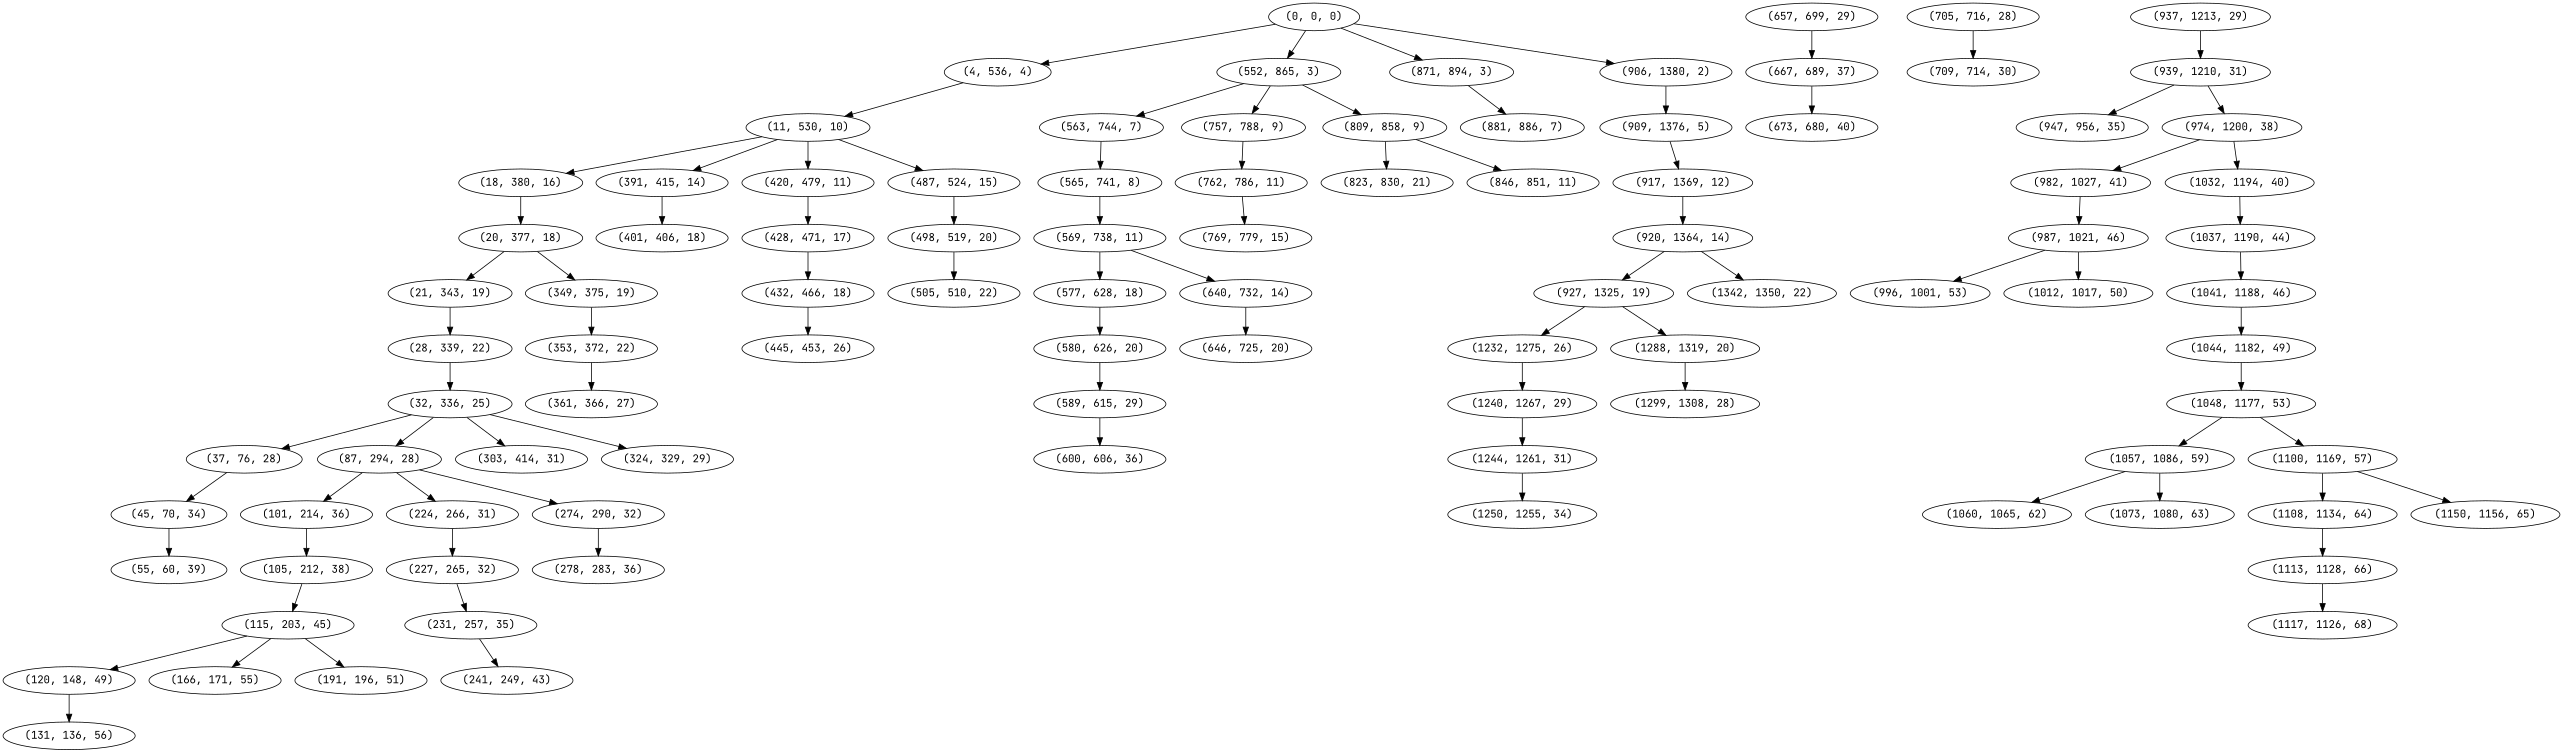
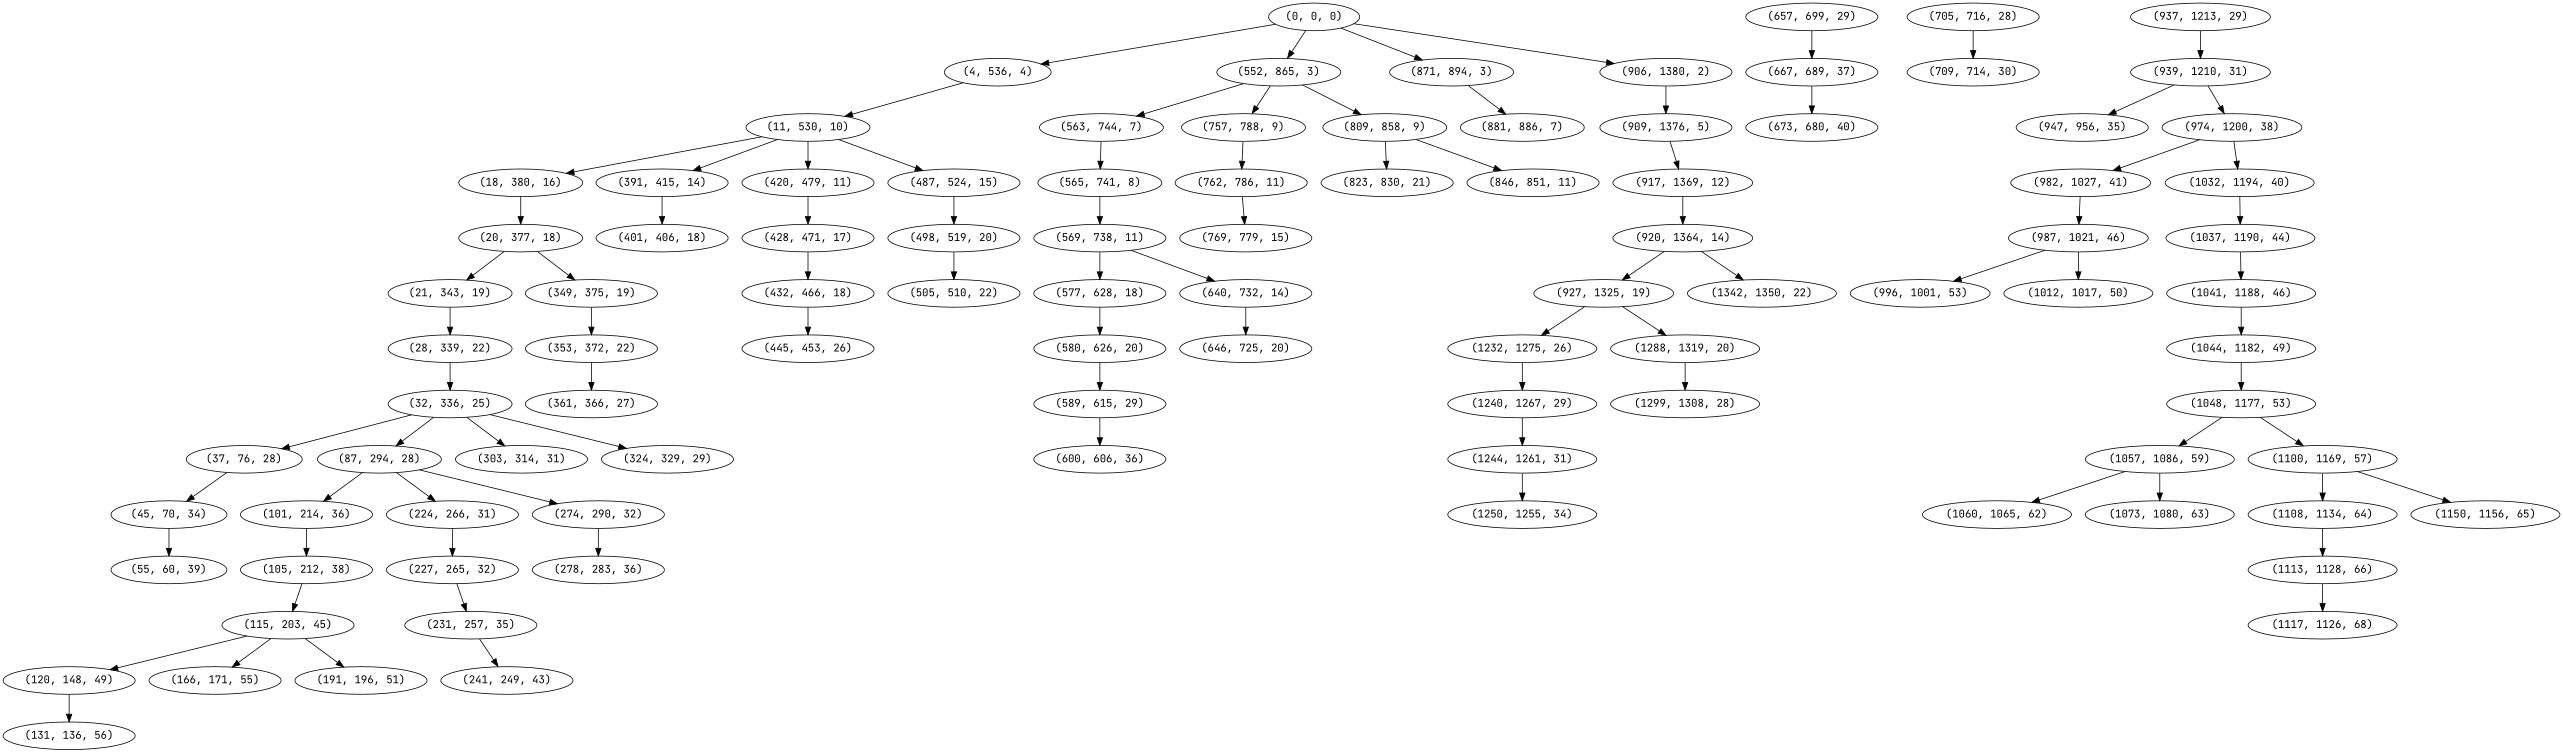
node "(303, 414, 31)": label "(303, 414, 31)" -> "(303, 314, 31)"
